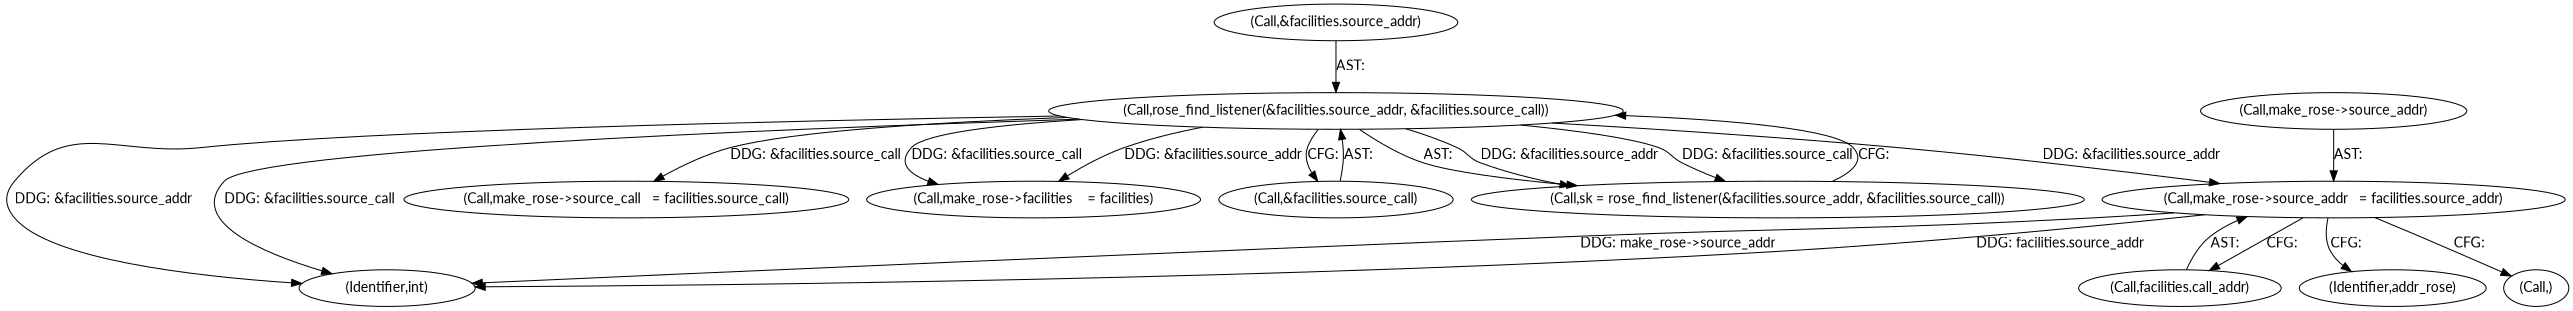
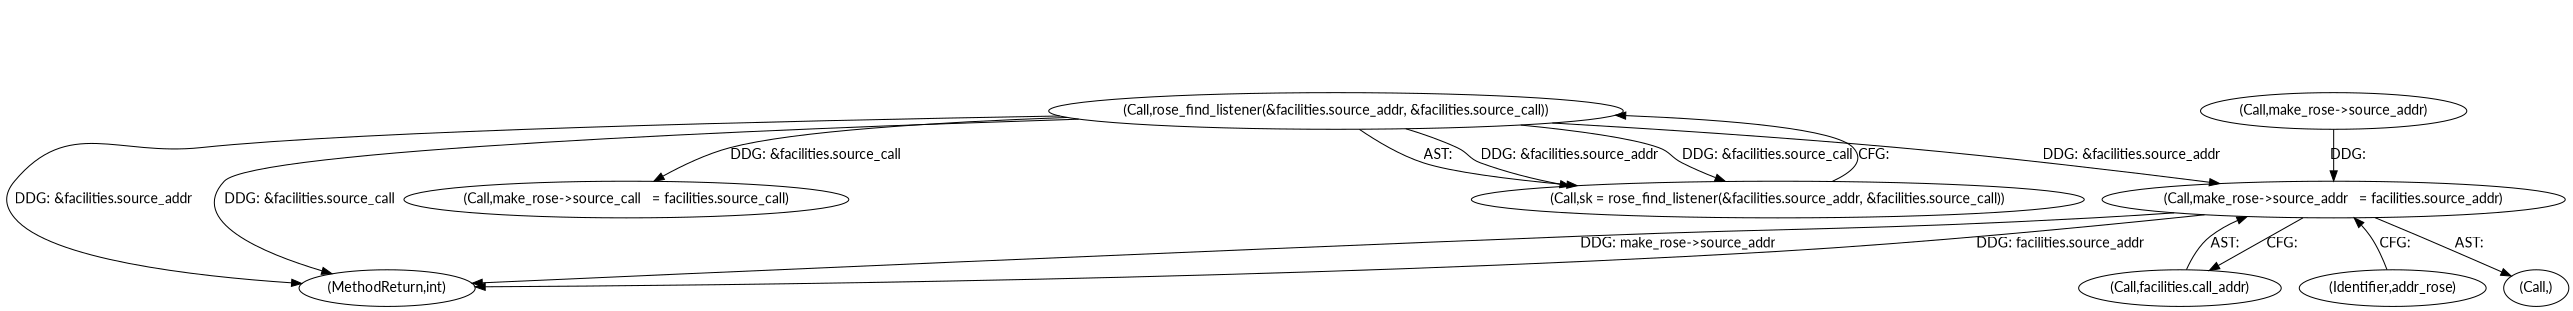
node "(Call,&facilities.source_addr)": removed
edge "(Call,make_rose->source_addr)" -> "(Call,make_rose->source_addr   = facilities.source_addr)": label "AST: " -> "DDG: "
node "(Call,make_rose->facilities    = facilities)": removed
node "(Call,&facilities.source_call)": removed
edge "(Call,make_rose->source_addr   = facilities.source_addr)" -> "(Identifier,addr_rose)": reversed
edge "(Call,make_rose->source_addr   = facilities.source_addr)" -> "(Call,)": label "CFG: " -> "AST: "
node "(Identifier,int)": label "(Identifier,int)" -> "(MethodReturn,int)"
